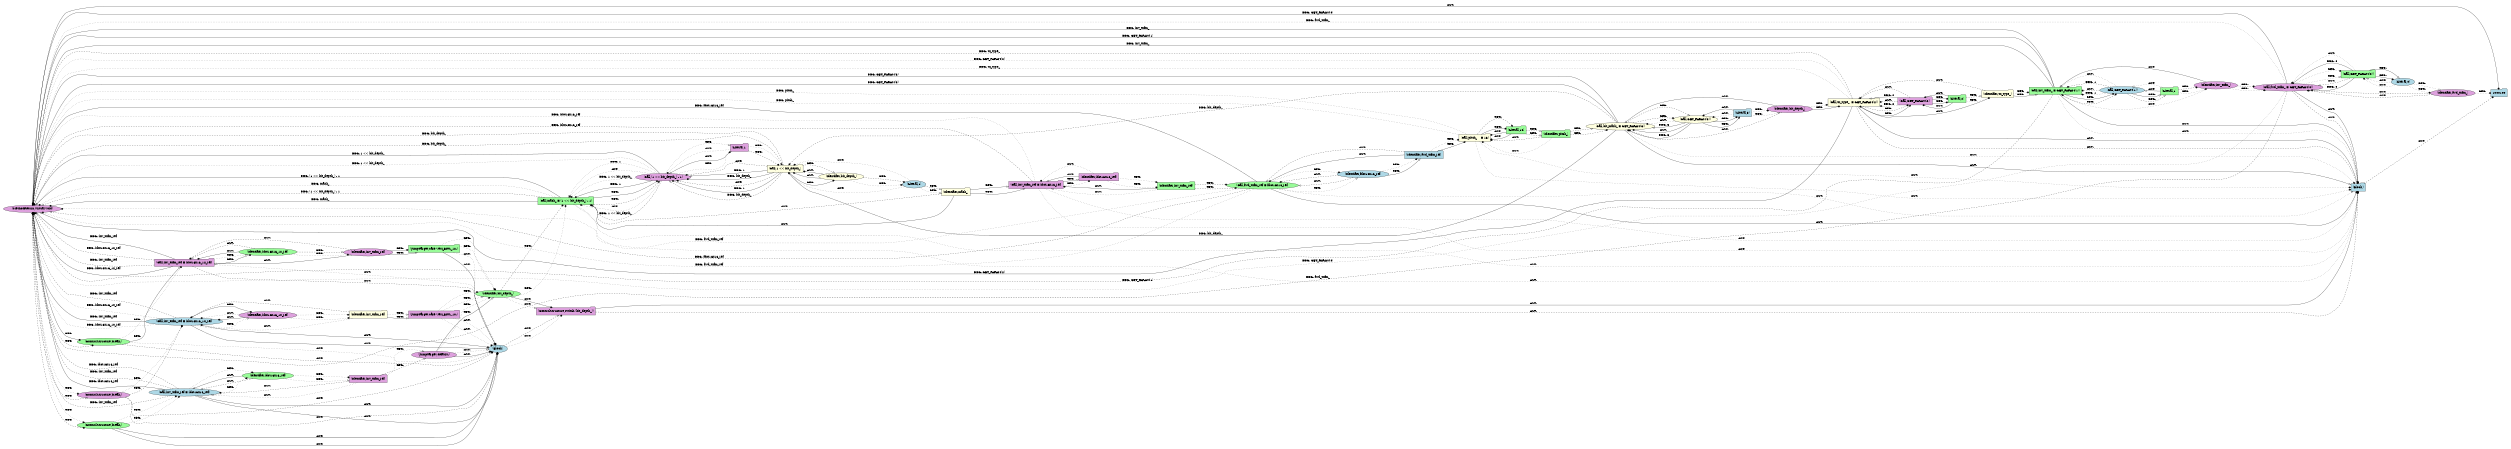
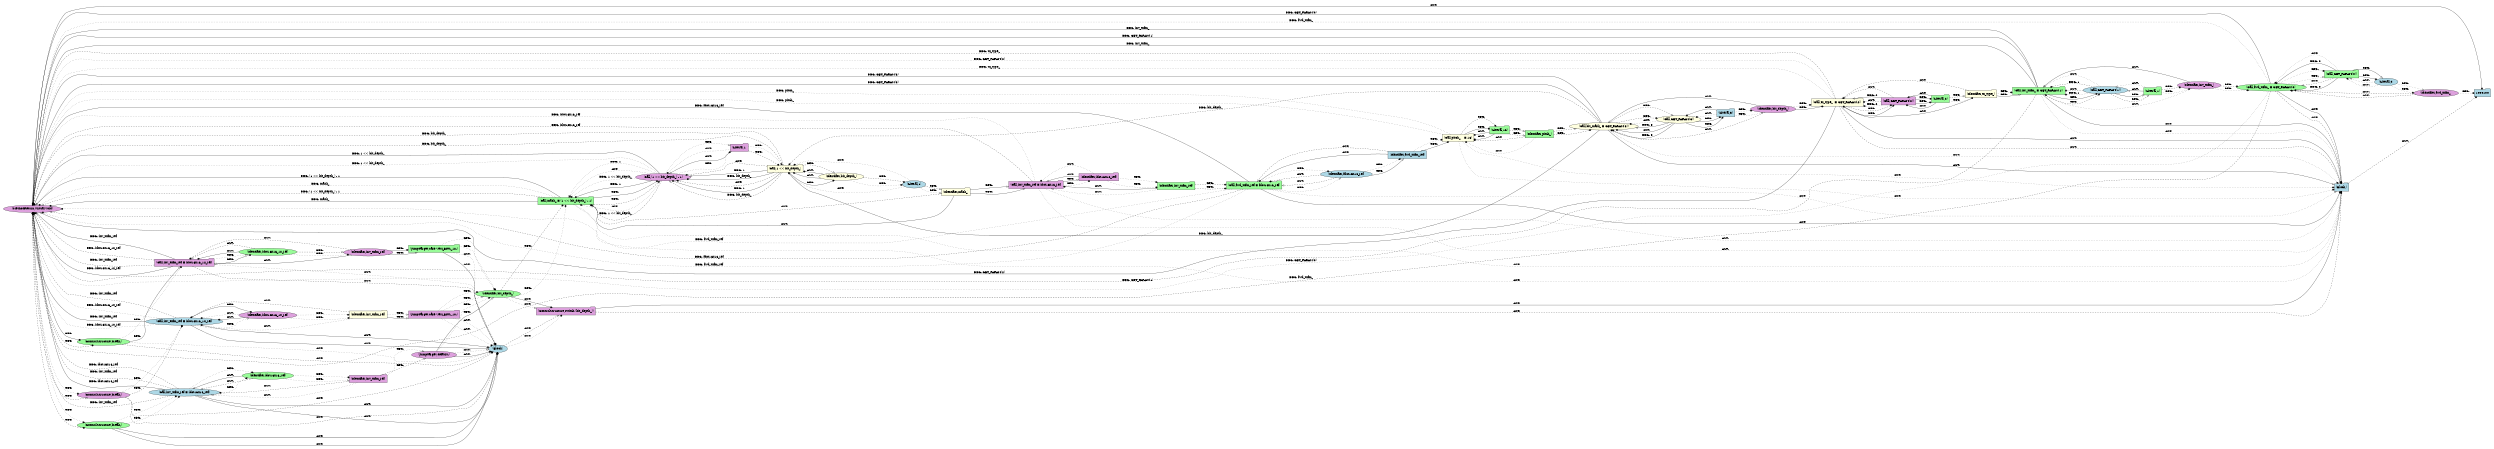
node "(Call,fwd_txfm_ = GET_PARAM(0))": fillcolor plum -> palegreen
node "(Call,fwd_txfm_ref = fdct16x16_ref)": shape ellipse -> folder
